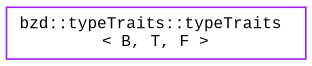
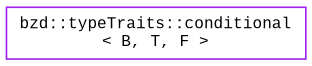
node "bzd::typeTraits::typeTraits < B, T, F >": label "bzd::typeTraits::typeTraits < B, T, F >" -> "bzd::typeTraits::conditional < B, T, F >"
